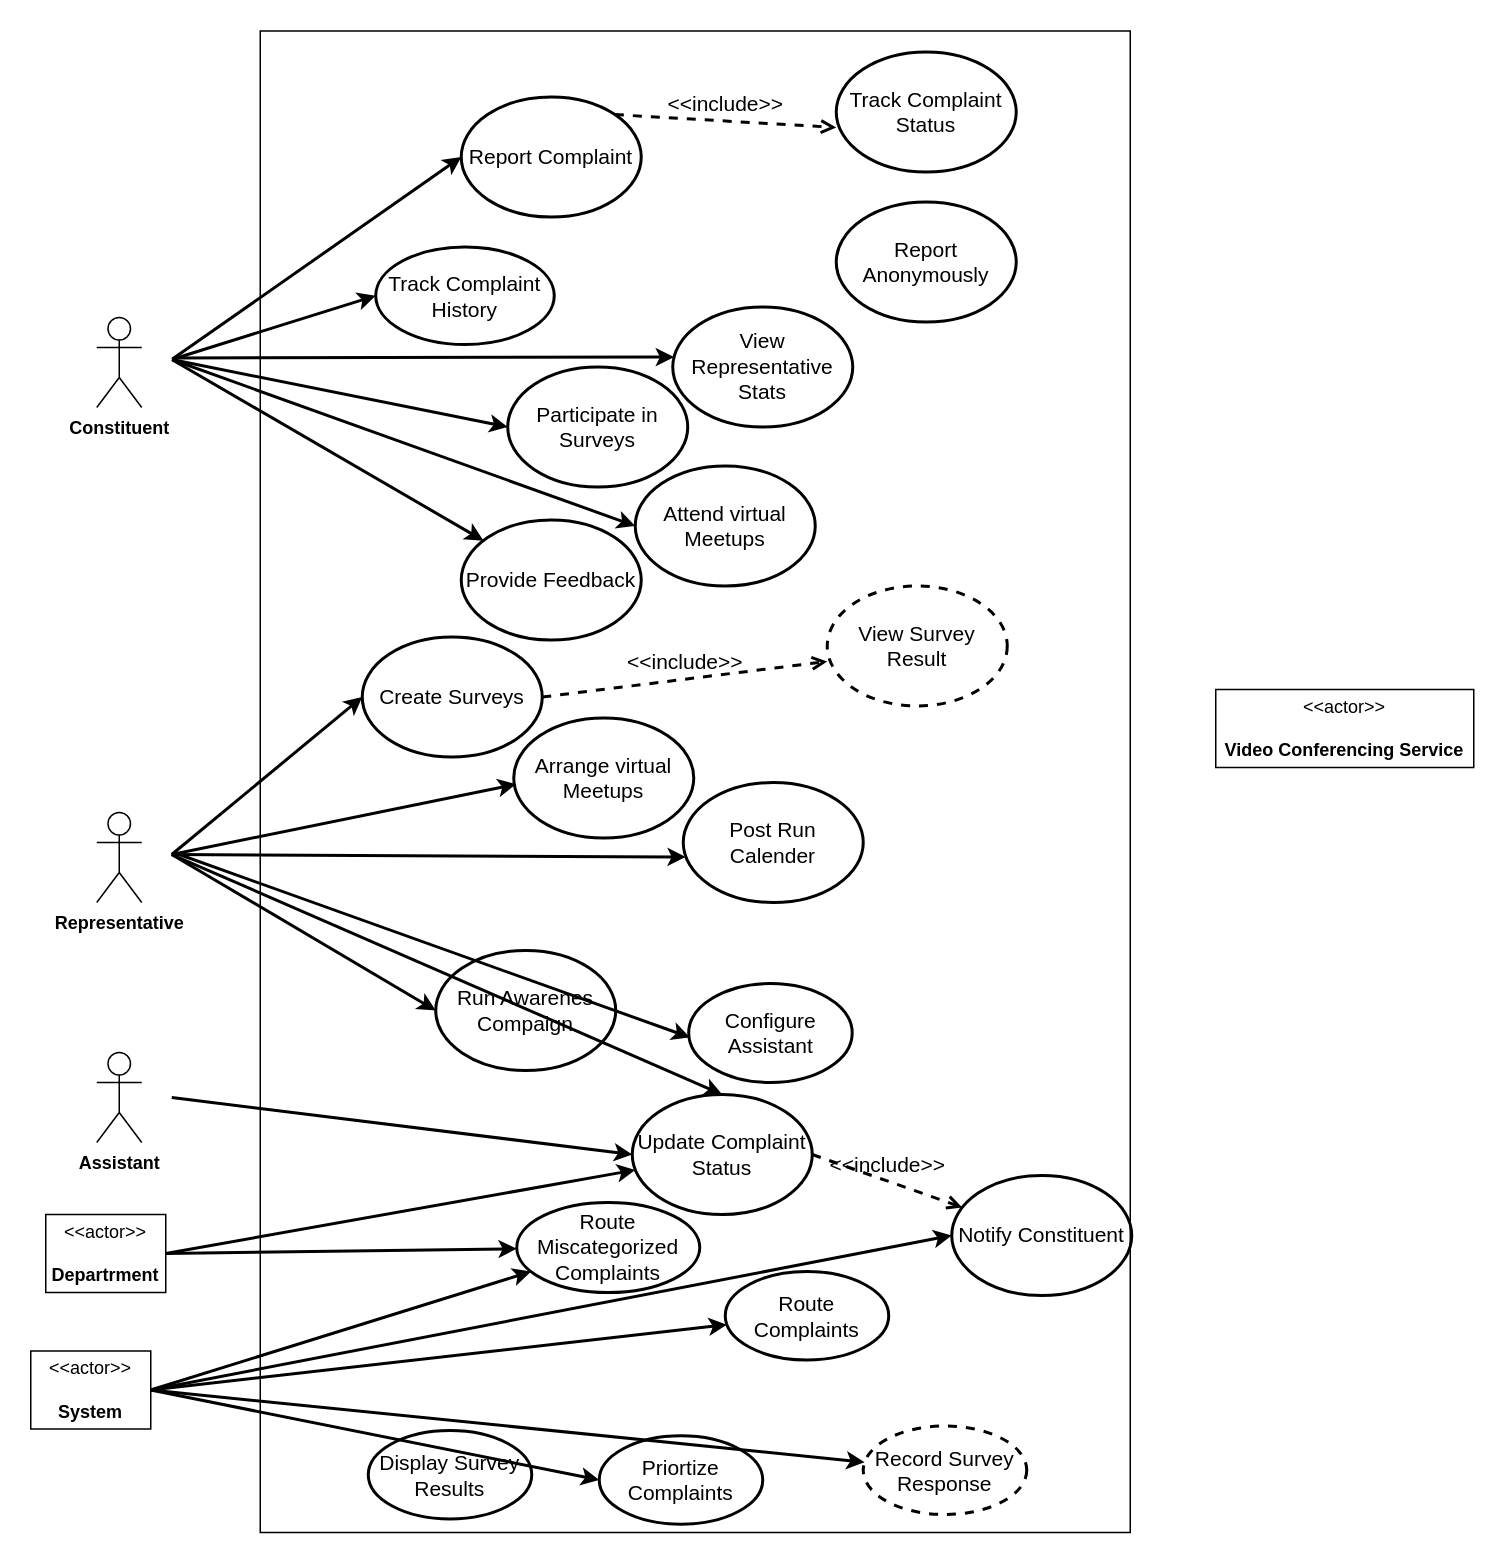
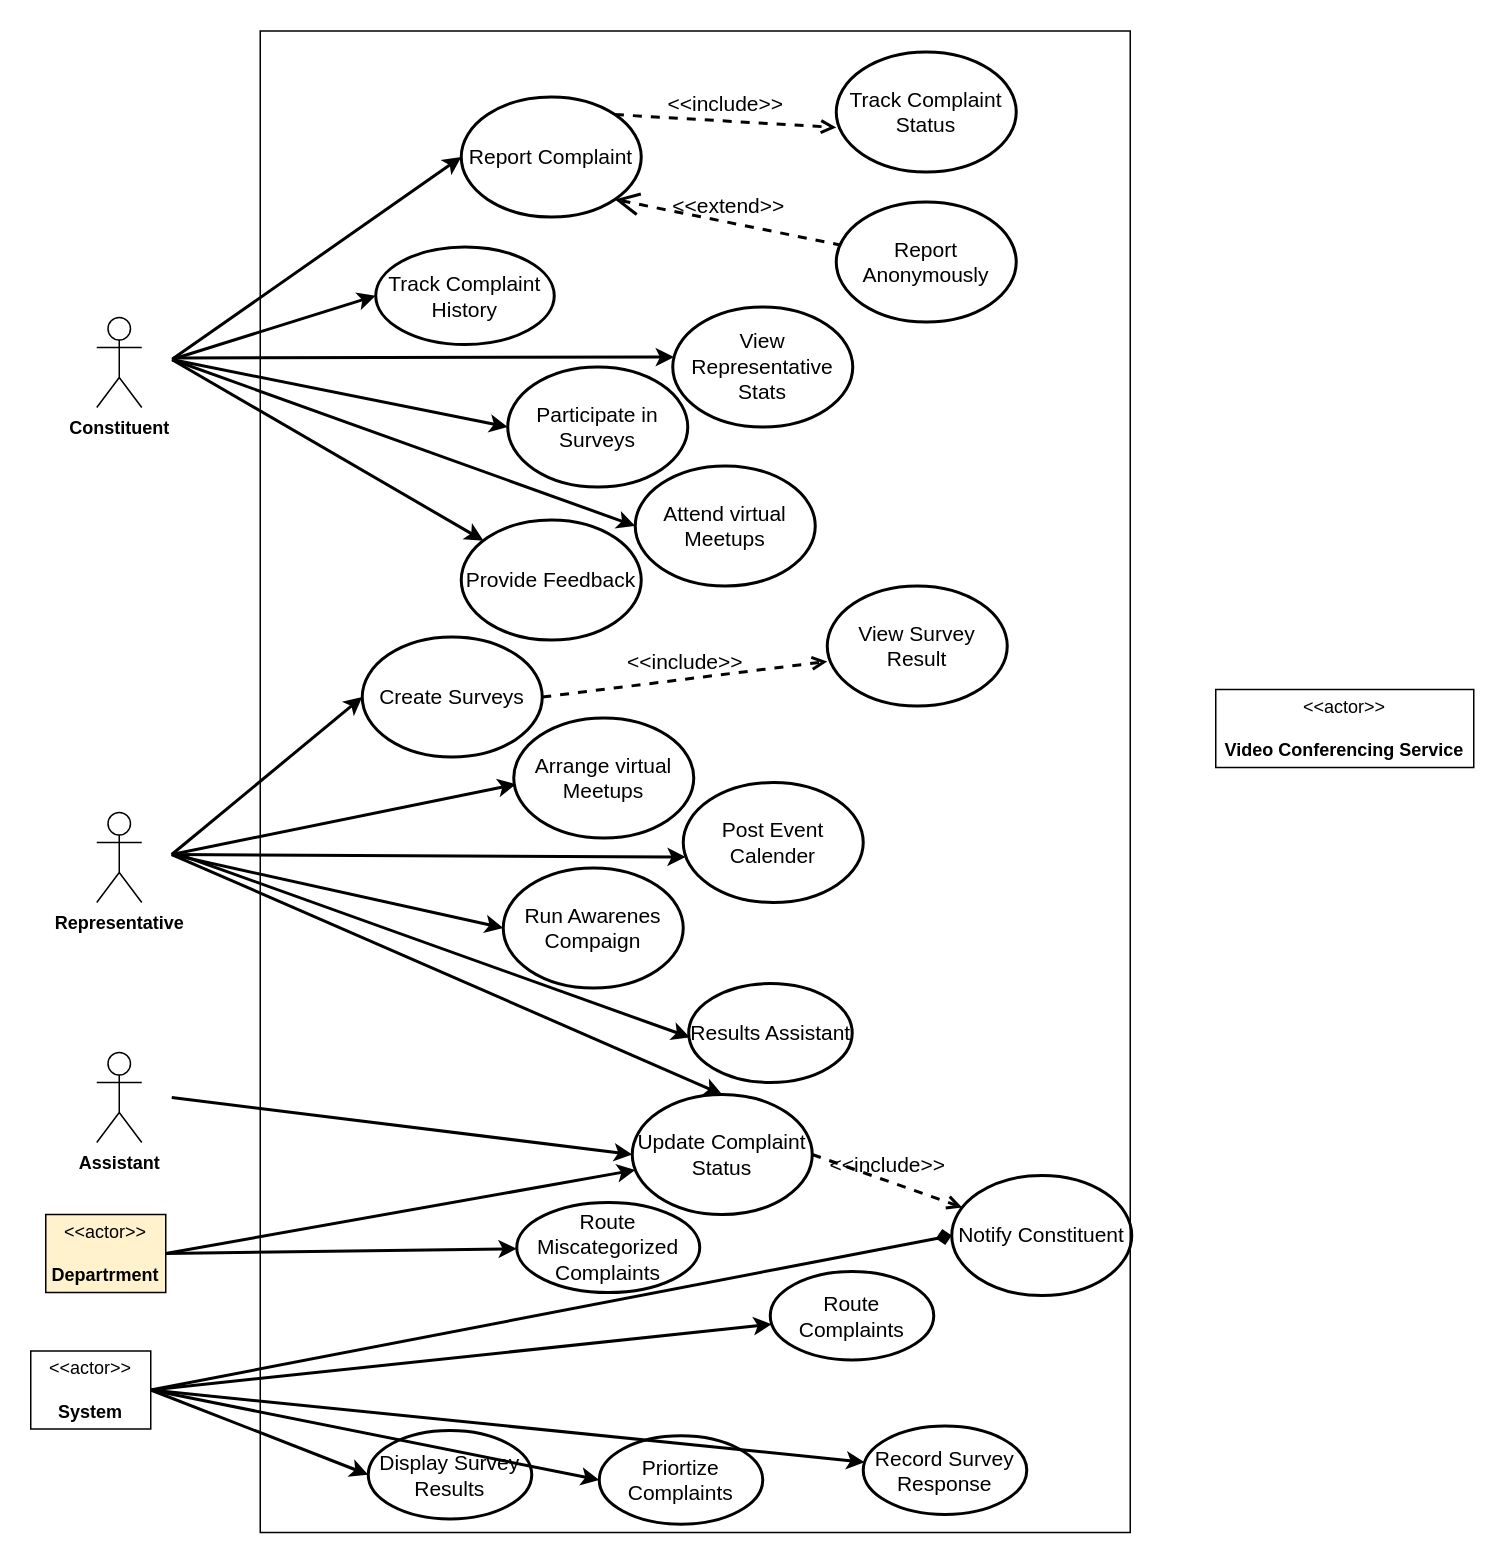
edge "Report Anonymously" -> "Report Complaint": added, label "<<extend>>"
node "View Survey Result": style dashed -> solid
node "Post Run Calender": label "Post Run Calender" -> "Post Event Calender"
node "Run Awarenes Compaign": moved (526, 1010) -> (593, 928)
node "Configure Assistant": label "Configure Assistant" -> "Results Assistant"
edge "<<actor>> System" -> "Notify Constituent": arrowhead classic -> diamond
node "<<actor>> Departrment": fillcolor #ffffff -> #fff2cc
node "Route Complaints": moved (807, 1316) -> (852, 1316)
edge "<<actor>> System" -> "Route Miscategorized Complaints": now "<<actor>> System" -> "Display Survey Results"
node "Record Survey Response": style dashed -> solid
